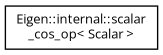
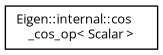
node "Eigen::internal::scalar _cos_op< Scalar >": label "Eigen::internal::scalar _cos_op< Scalar >" -> "Eigen::internal::cos _cos_op< Scalar >"
